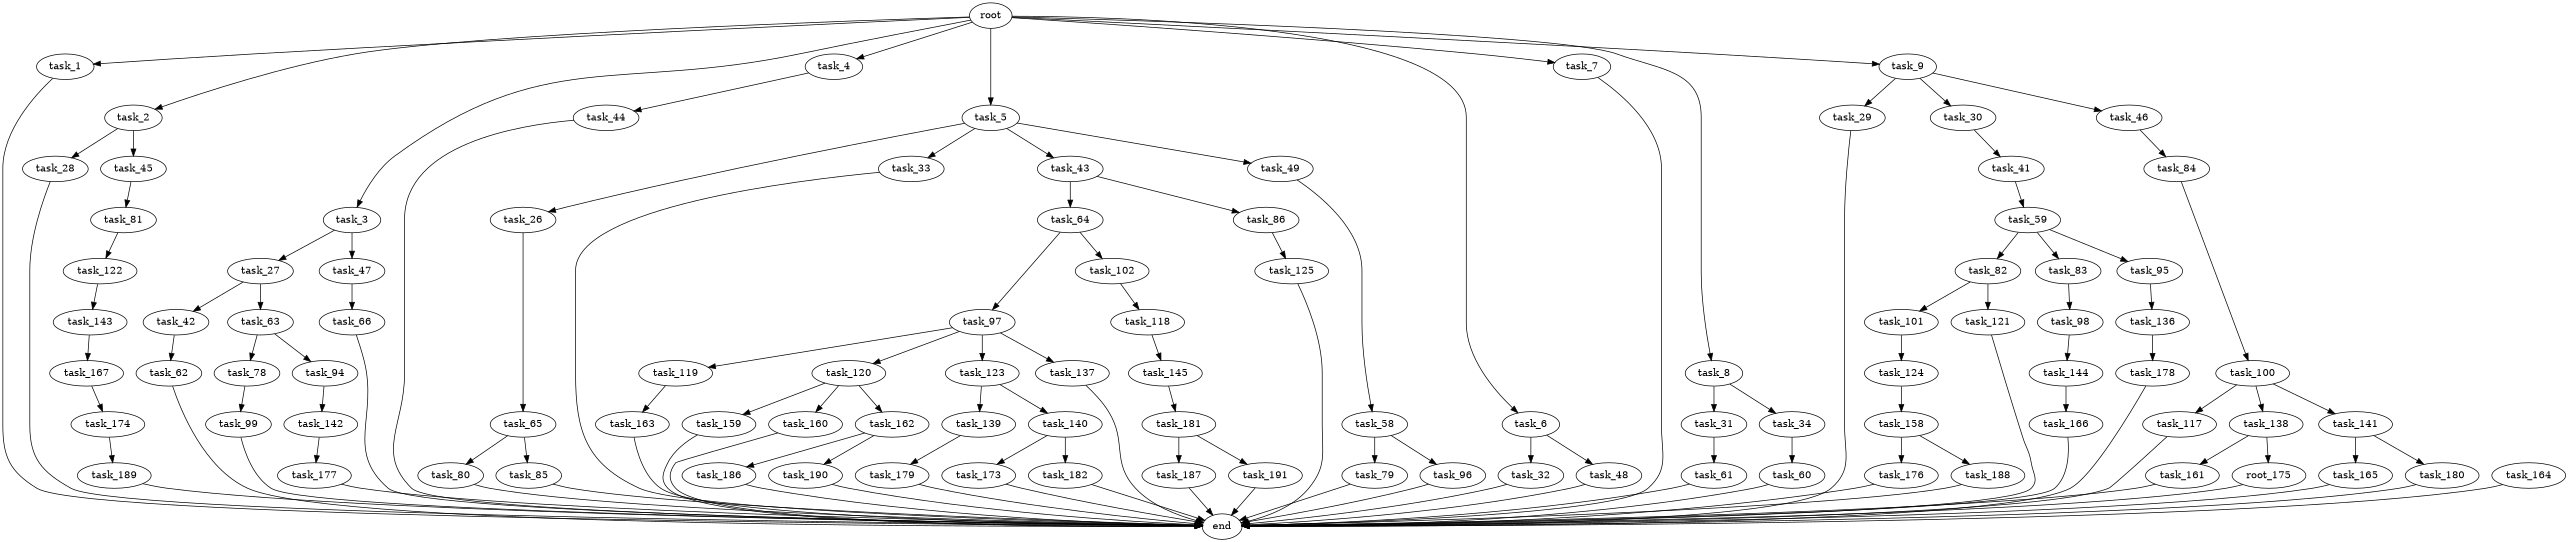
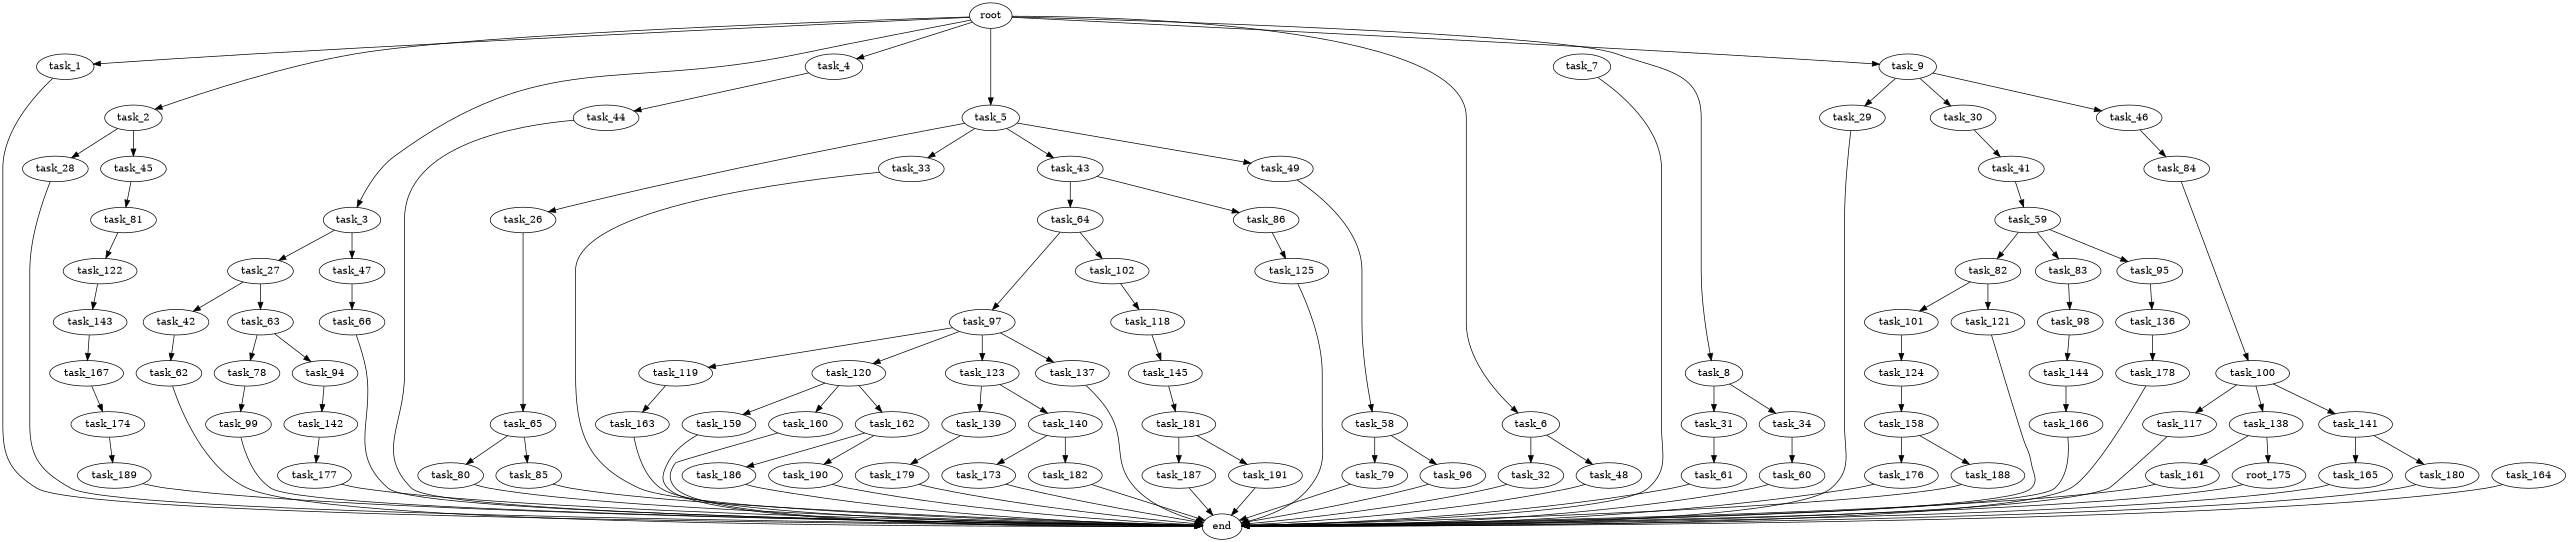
edge "root" -> "task_7": removed
